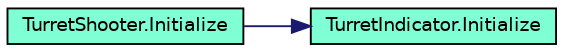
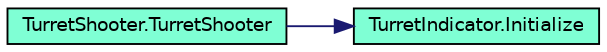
node "TurretShooter.Initialize": label "TurretShooter.Initialize" -> "TurretShooter.TurretShooter"
